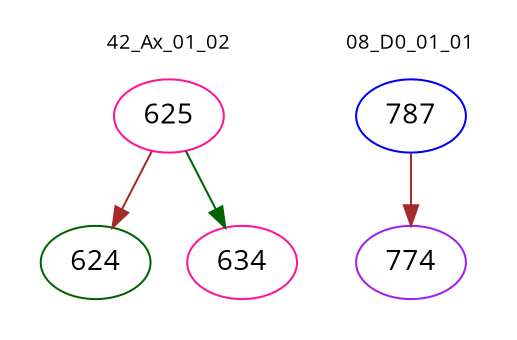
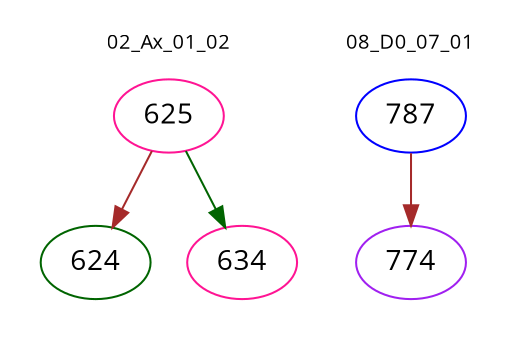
cluster "42_Ax_01_02": label "42_Ax_01_02" -> "02_Ax_01_02"
cluster "08_D0_01_01": label "08_D0_01_01" -> "08_D0_07_01"
